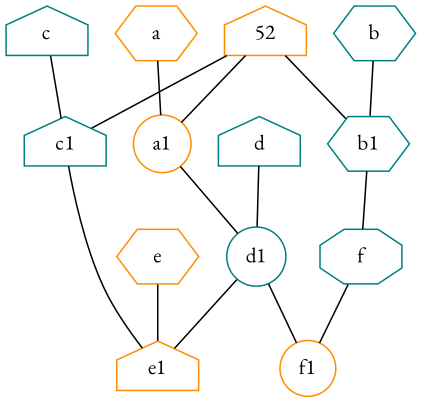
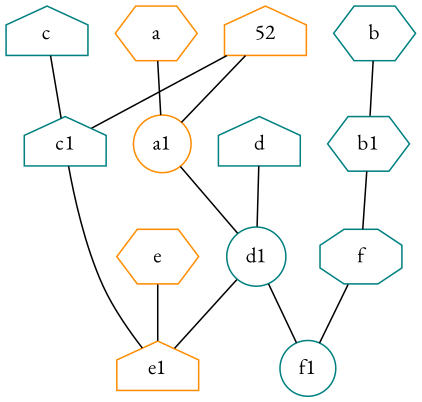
edge "52" -- "b1": removed
node "f1": color darkorange -> teal
